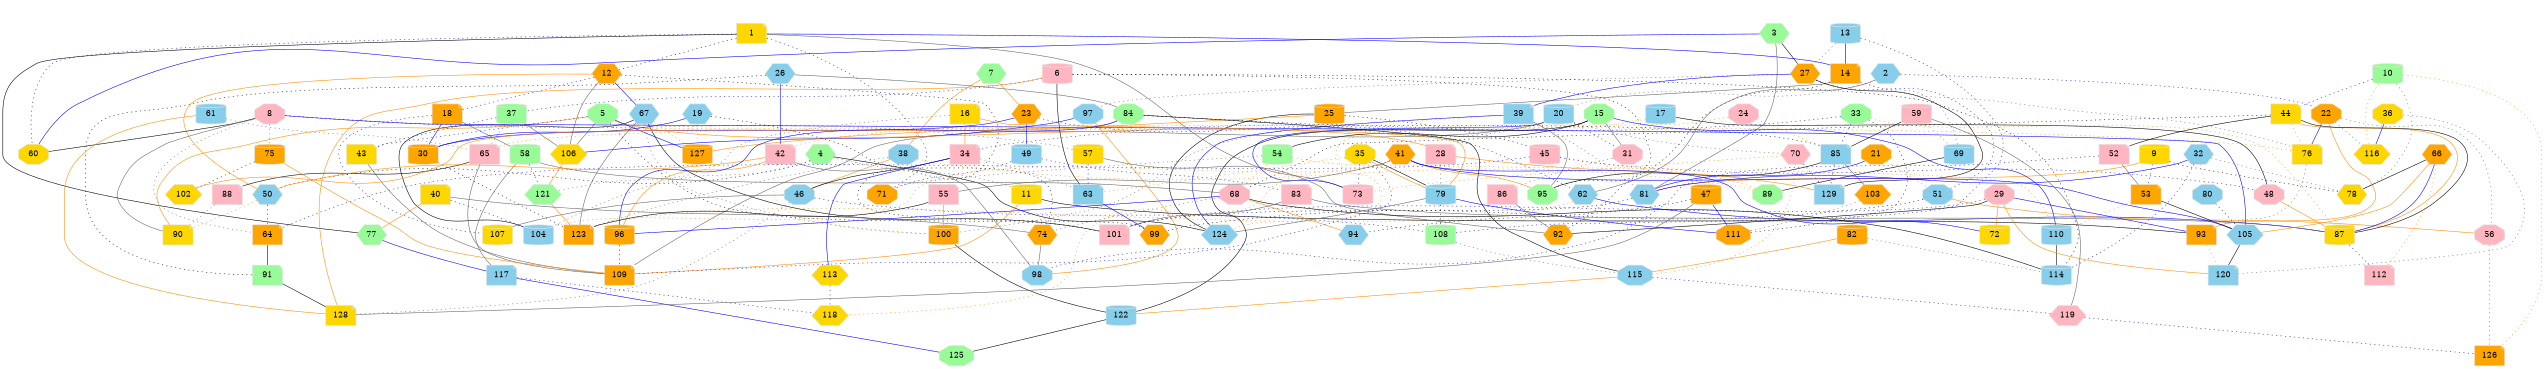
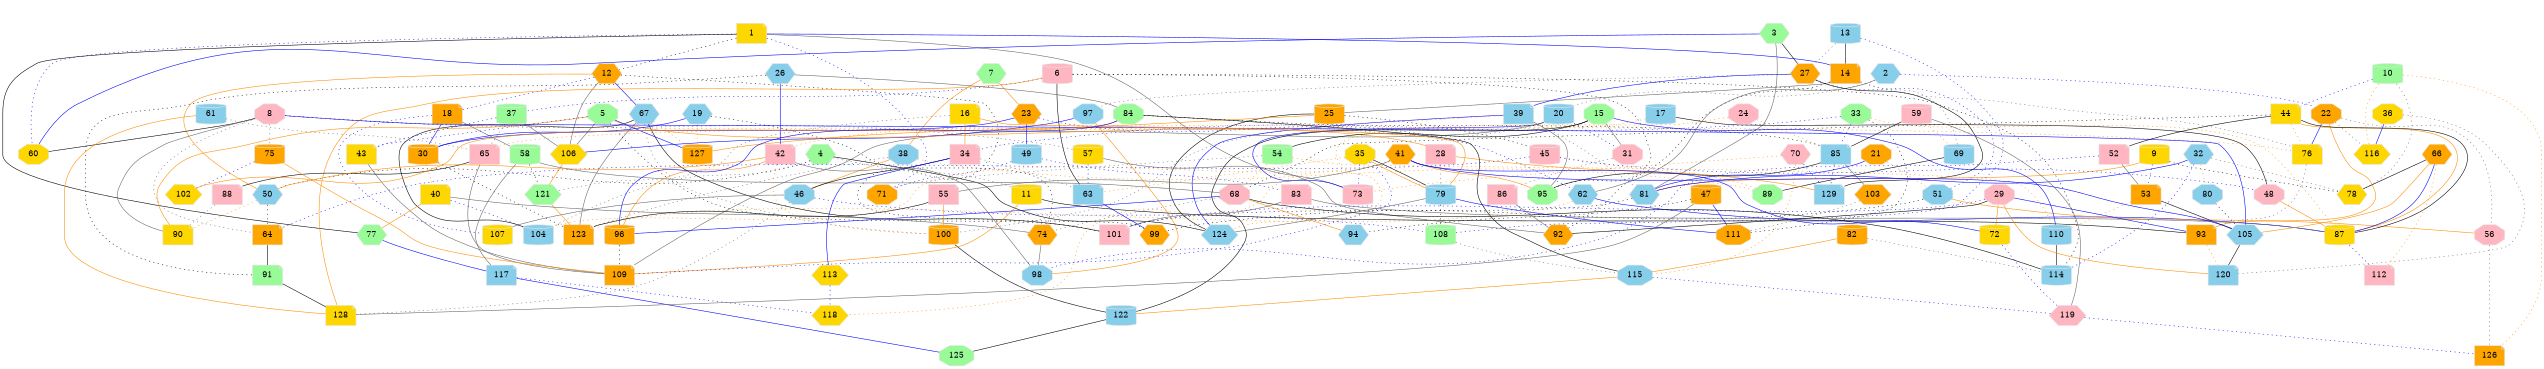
edge "20" -- "70": removed
edge "72" -- "119": added
